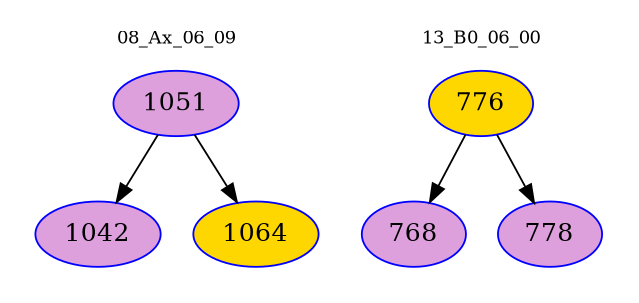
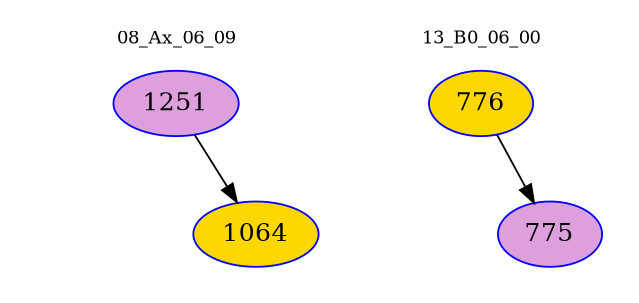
node "1051": label "1051" -> "1251"
node "1042": removed
node "768": removed
node "778": label "778" -> "775"
